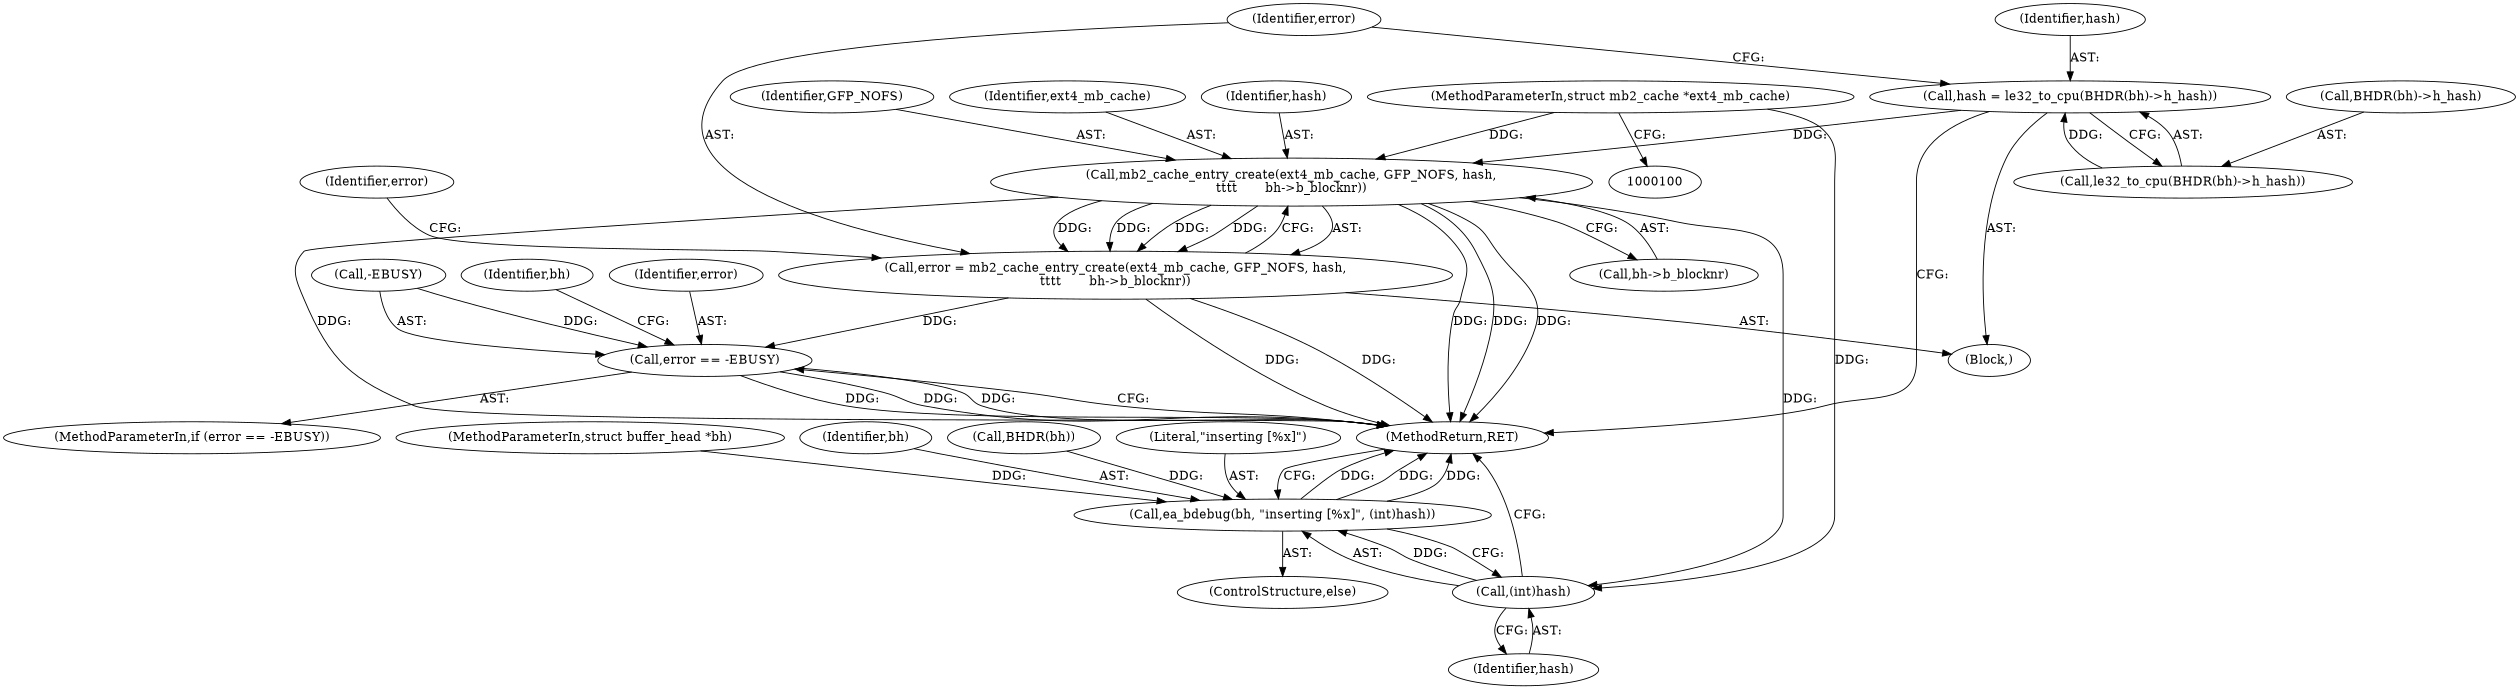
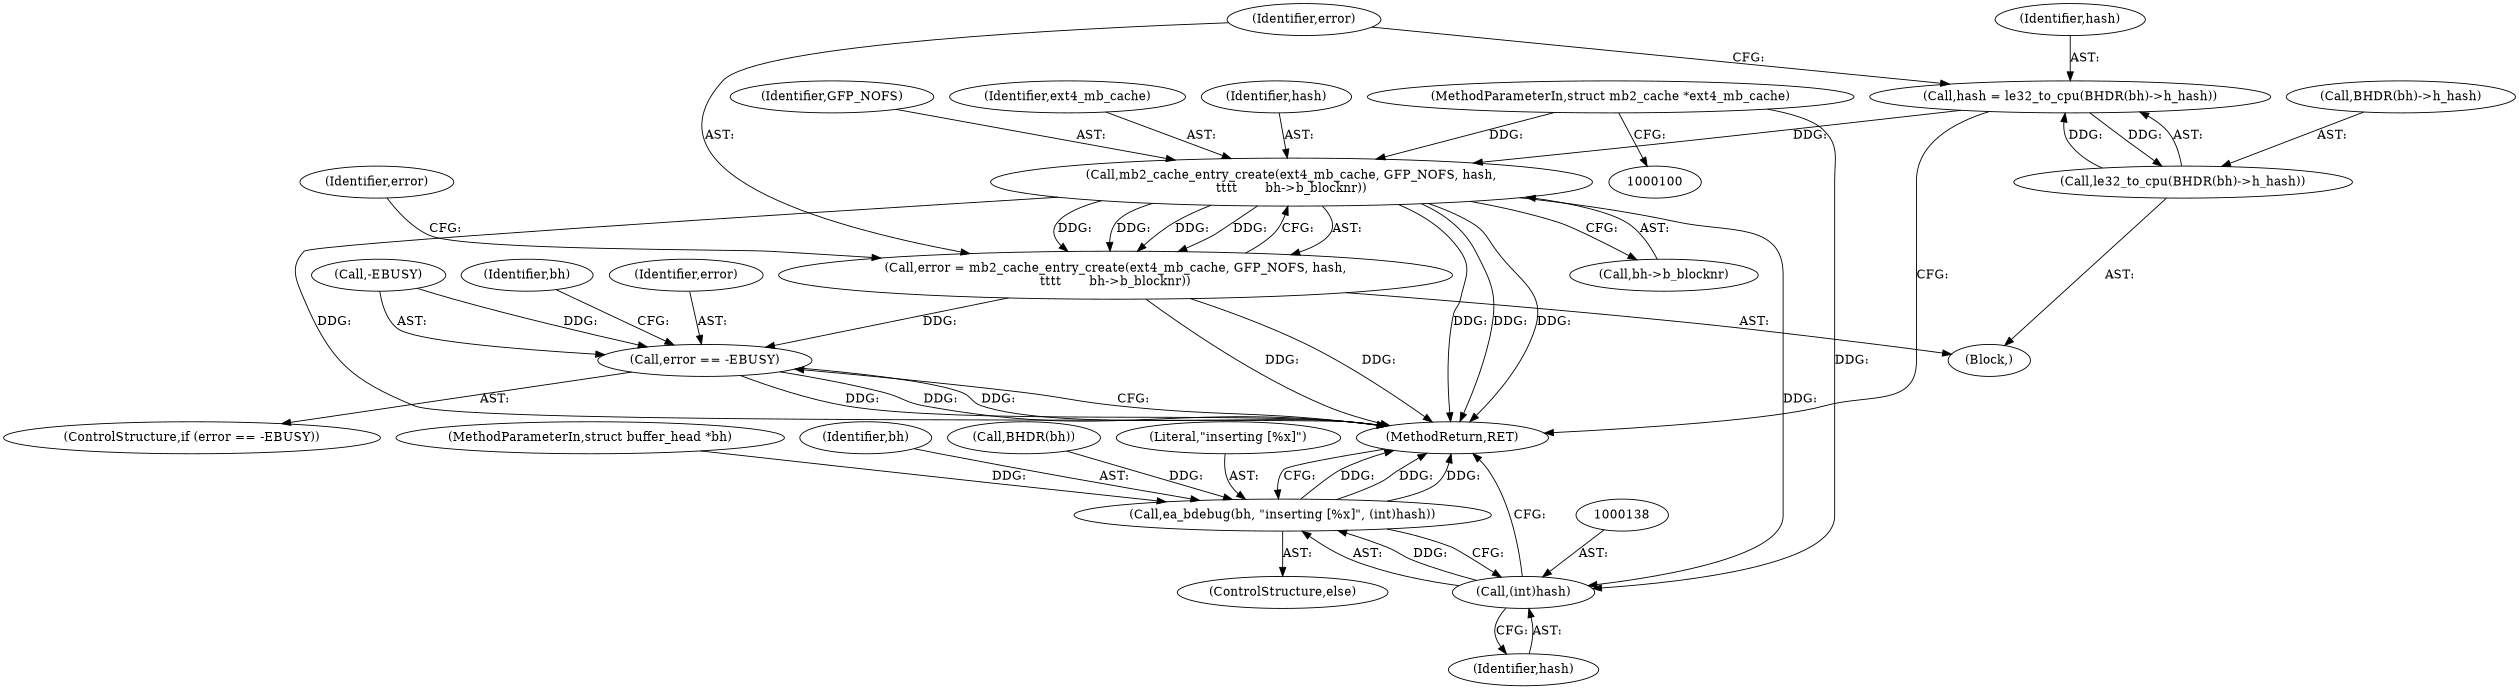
edge "(Call,hash = le32_to_cpu(BHDR(bh)->h_hash))" -> "(Call,le32_to_cpu(BHDR(bh)->h_hash))": label "CFG: " -> "DDG: "
edge "(Call,hash = le32_to_cpu(BHDR(bh)->h_hash))" -> "(Block,)": now "(Call,le32_to_cpu(BHDR(bh)->h_hash))" -> "(Block,)"
node "(MethodParameterIn,if (error == -EBUSY))": label "(MethodParameterIn,if (error == -EBUSY))" -> "(ControlStructure,if (error == -EBUSY))"
node "1000138": added
